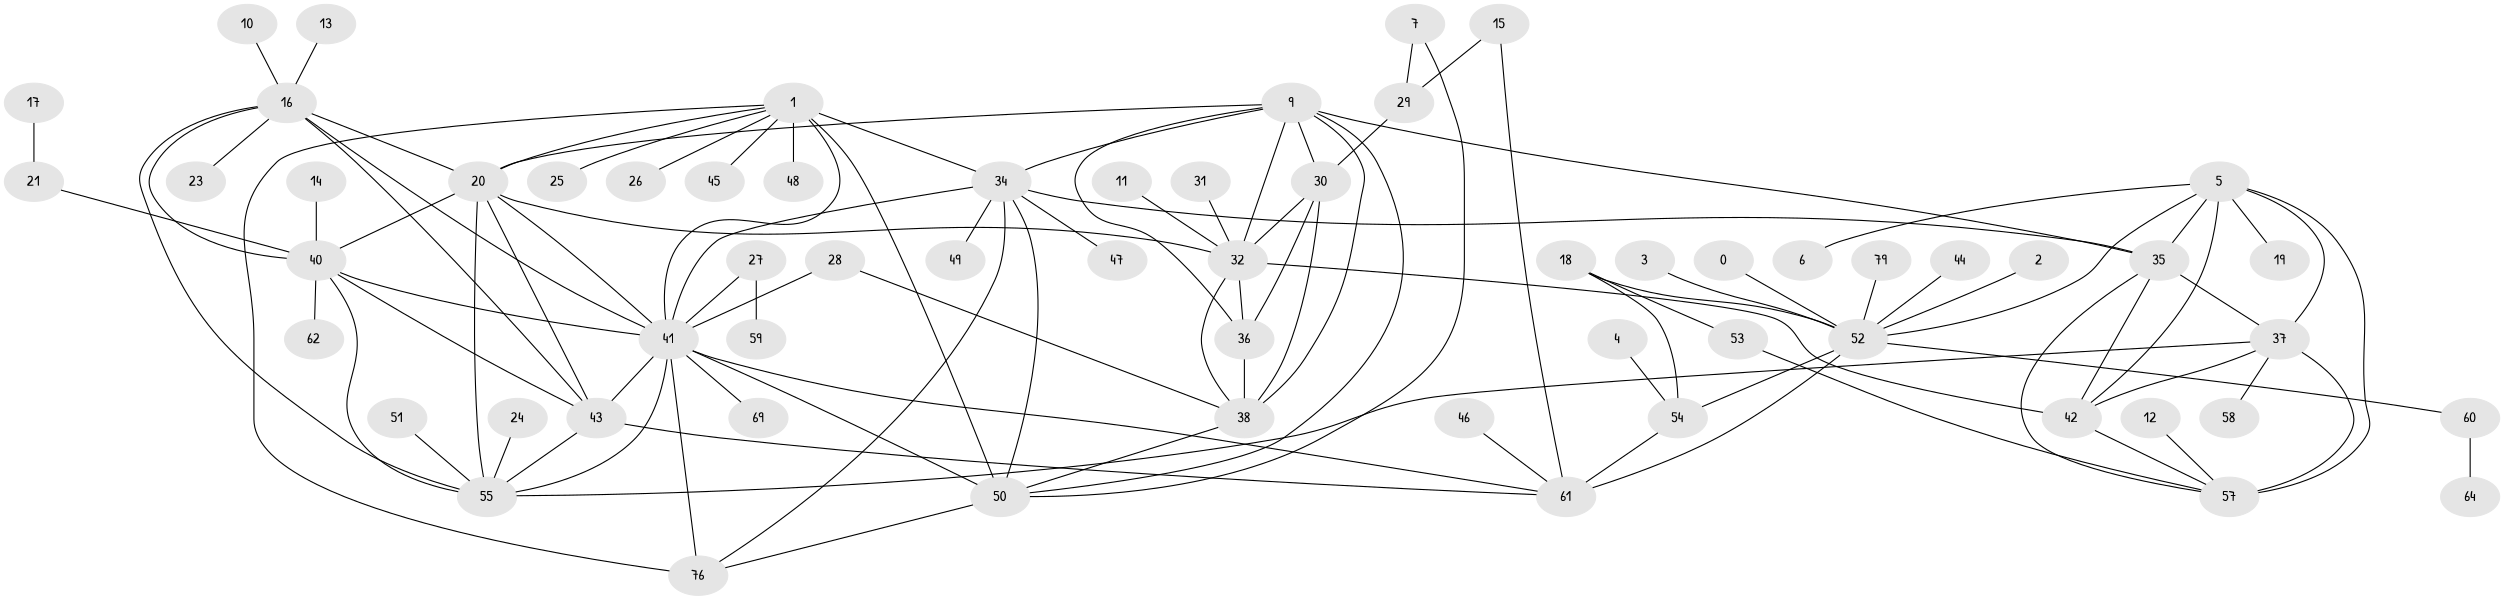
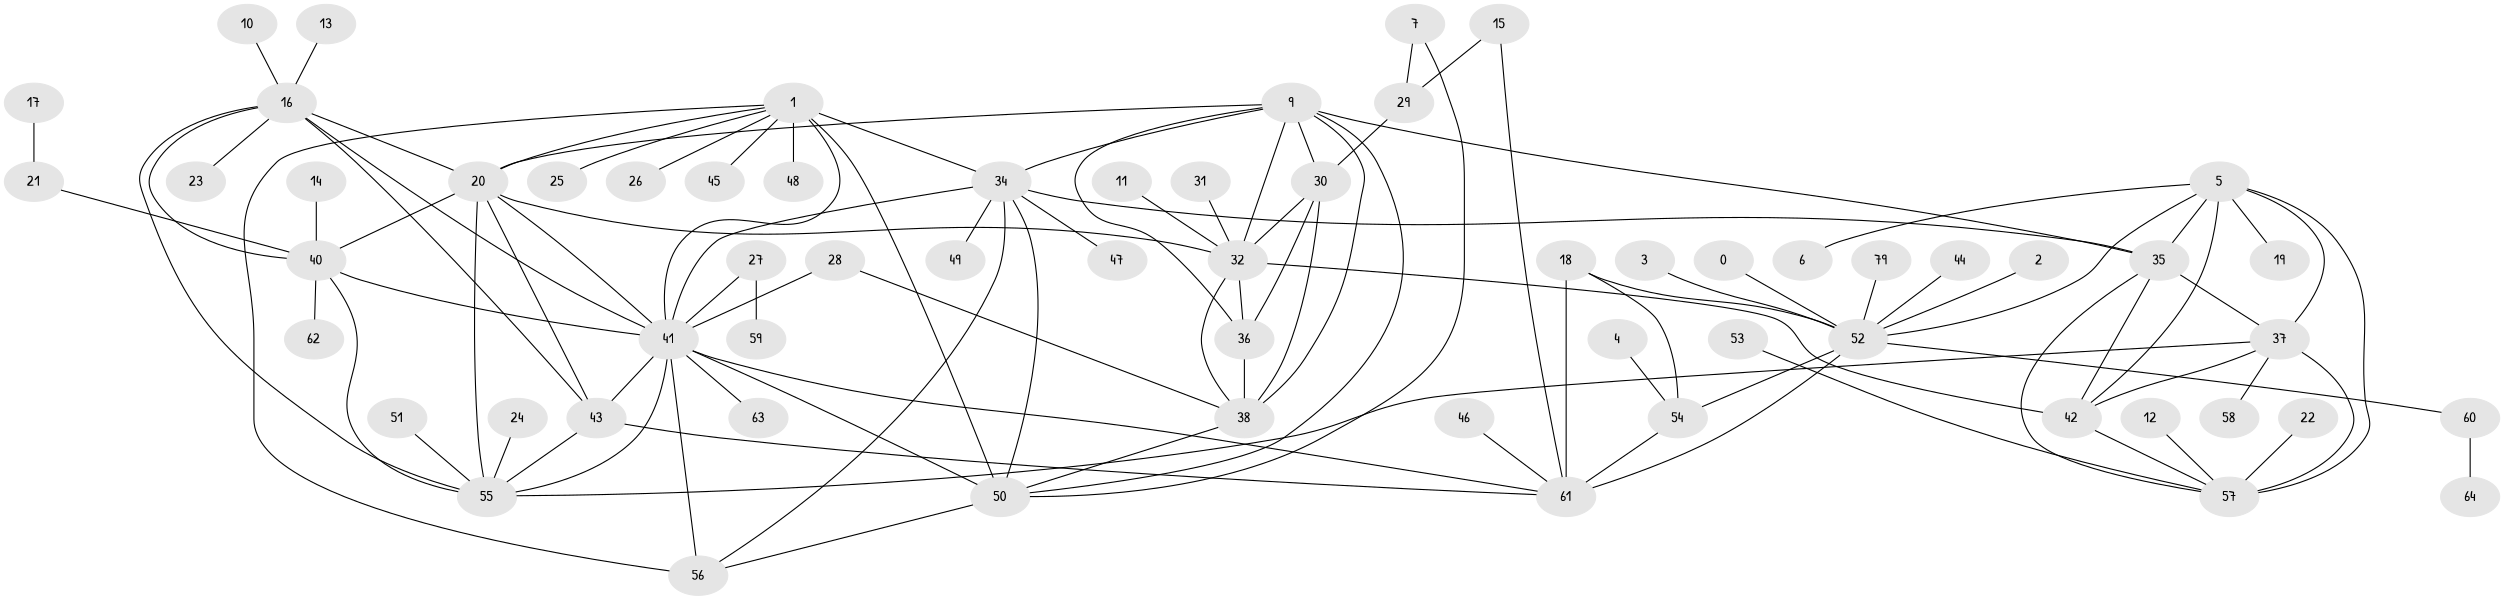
edge "18" -- "53": now "18" -- "61"
edge "40" -- "43": removed
node "69": label "69" -> "63"
node "22": added
node "76": label "76" -> "56"
